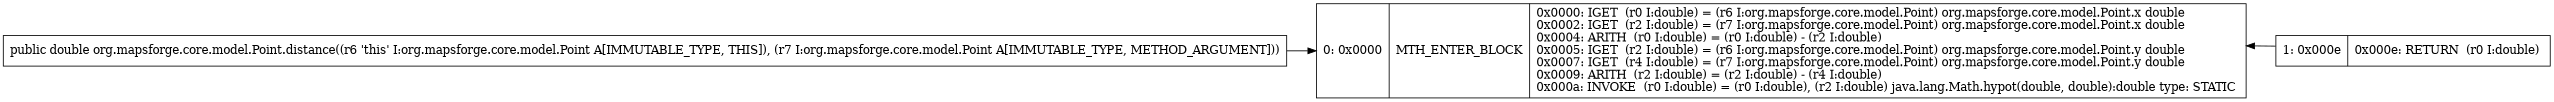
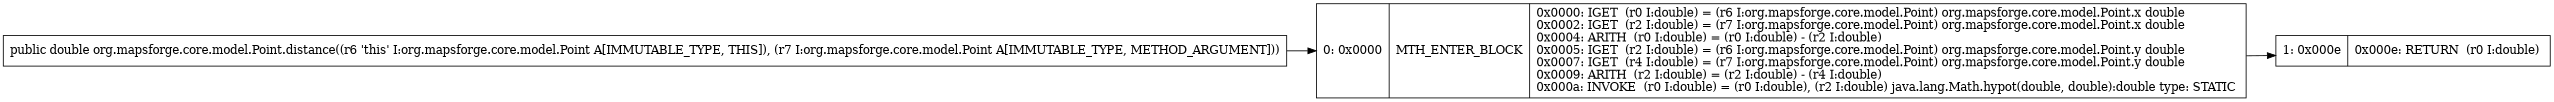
edge "1: 0x000e" -> "0: 0x0000": reversed
